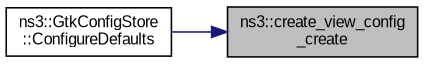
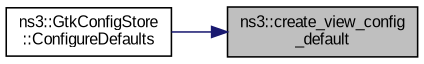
node "ns3::create_view_config _create": label "ns3::create_view_config _create" -> "ns3::create_view_config _default"
